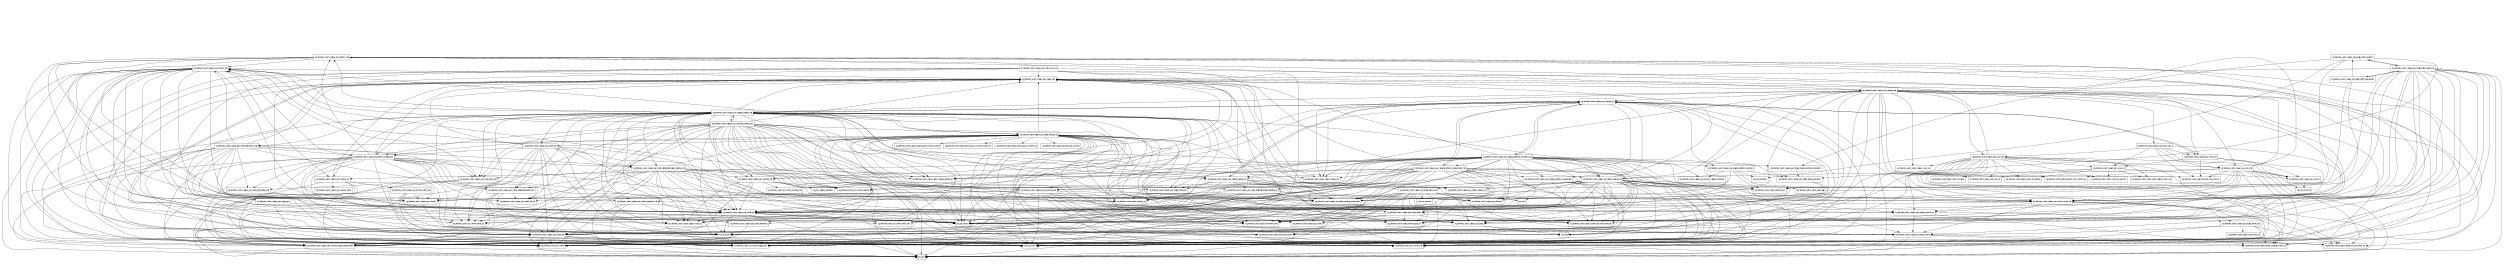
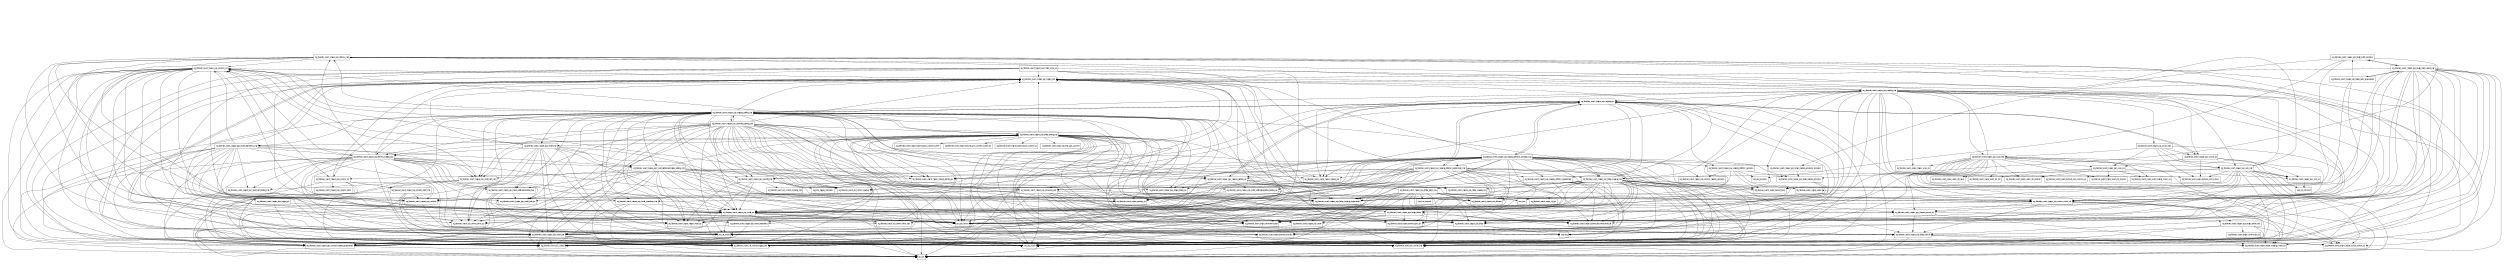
node "org_hibernate_search_engine_cfg_spi": added
edge "org_hibernate_search_mapper_pojo_model" -> "java_util_stream": added
